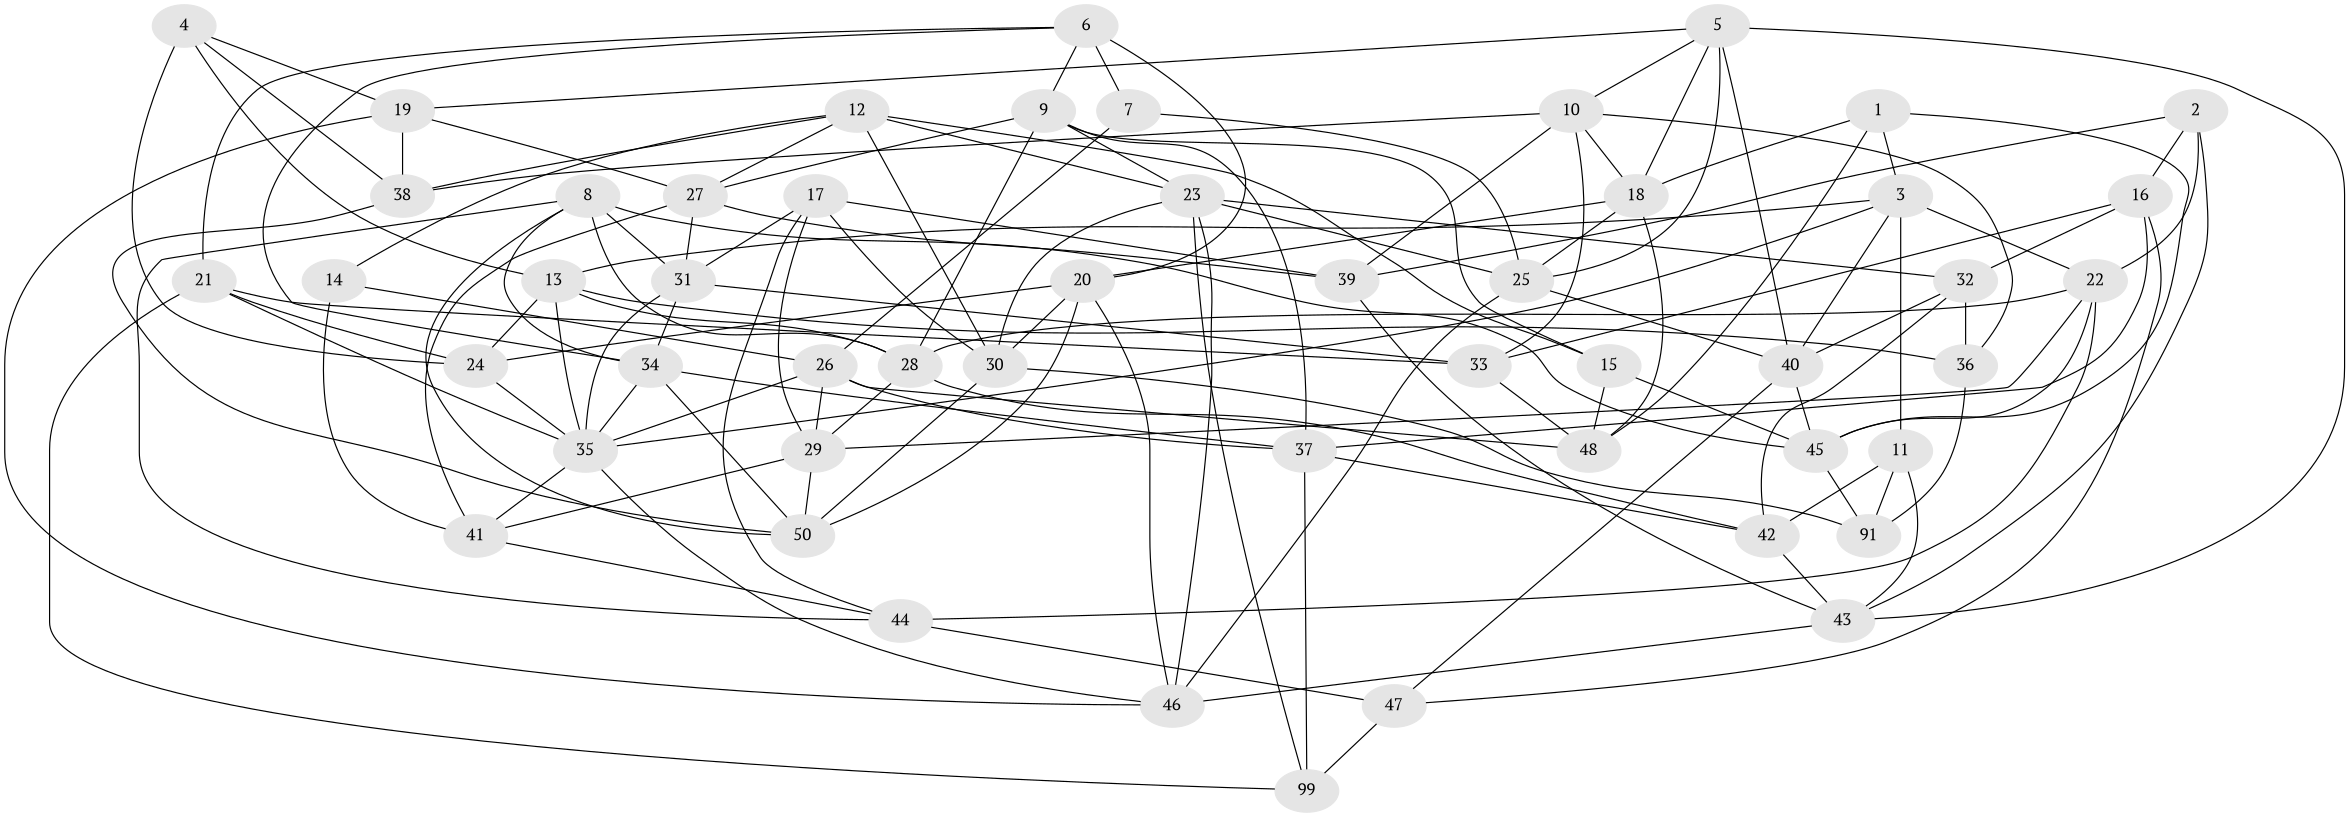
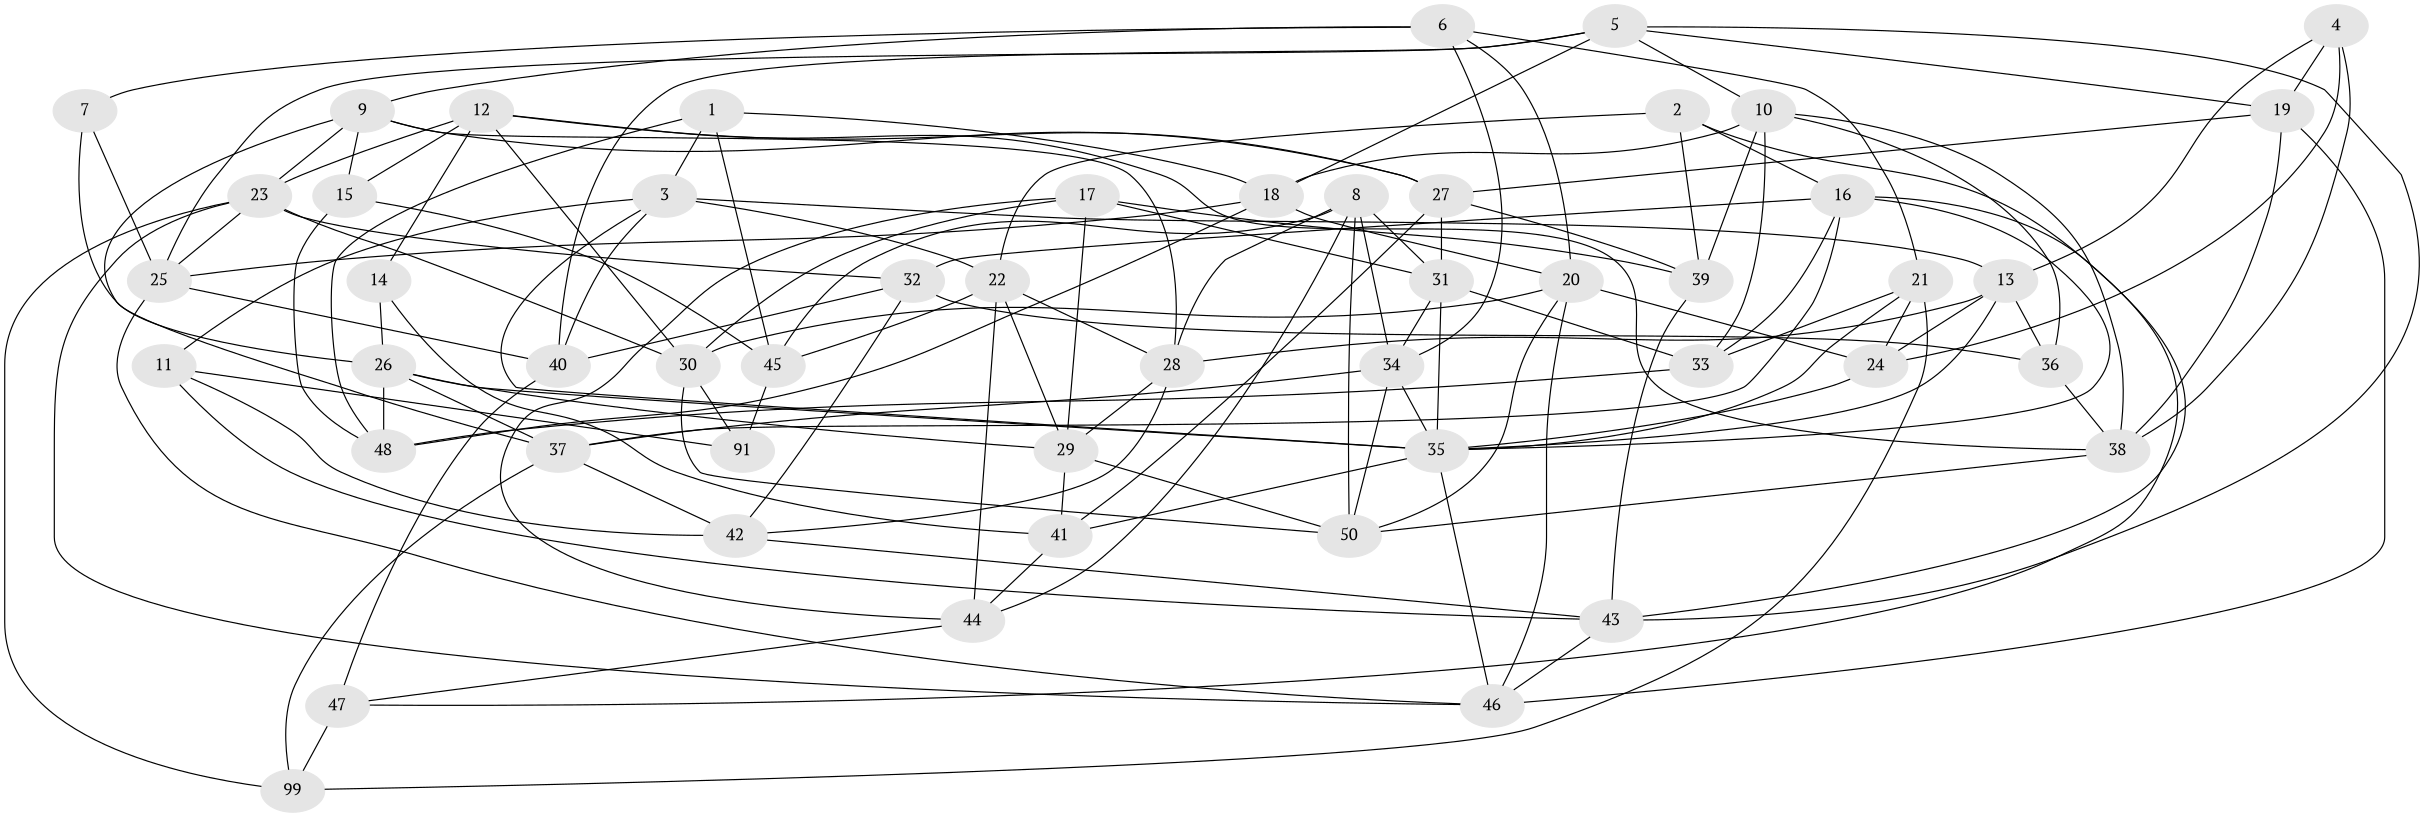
edge "40" -- "45": removed
edge "16" -- "35": added
edge "36" -- "91": now "36" -- "38"
